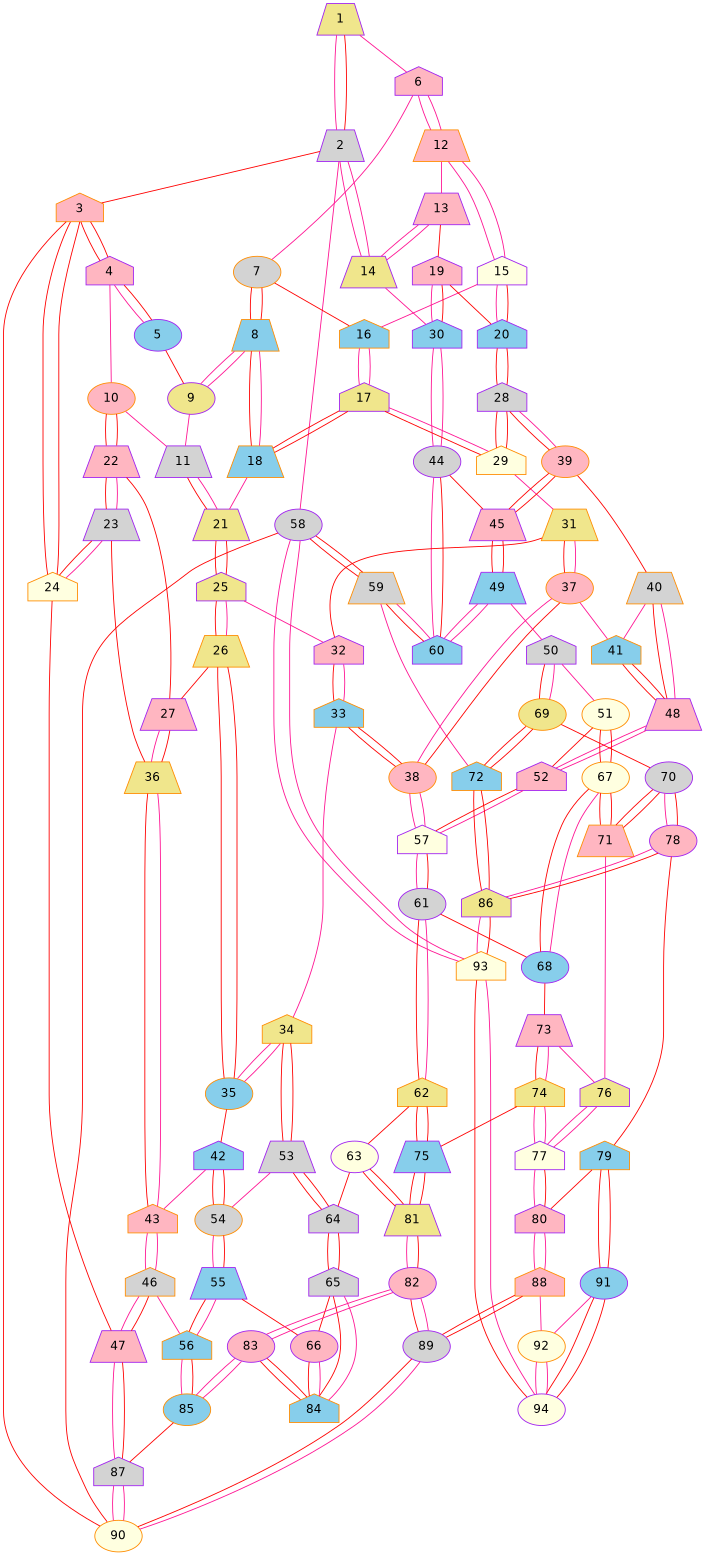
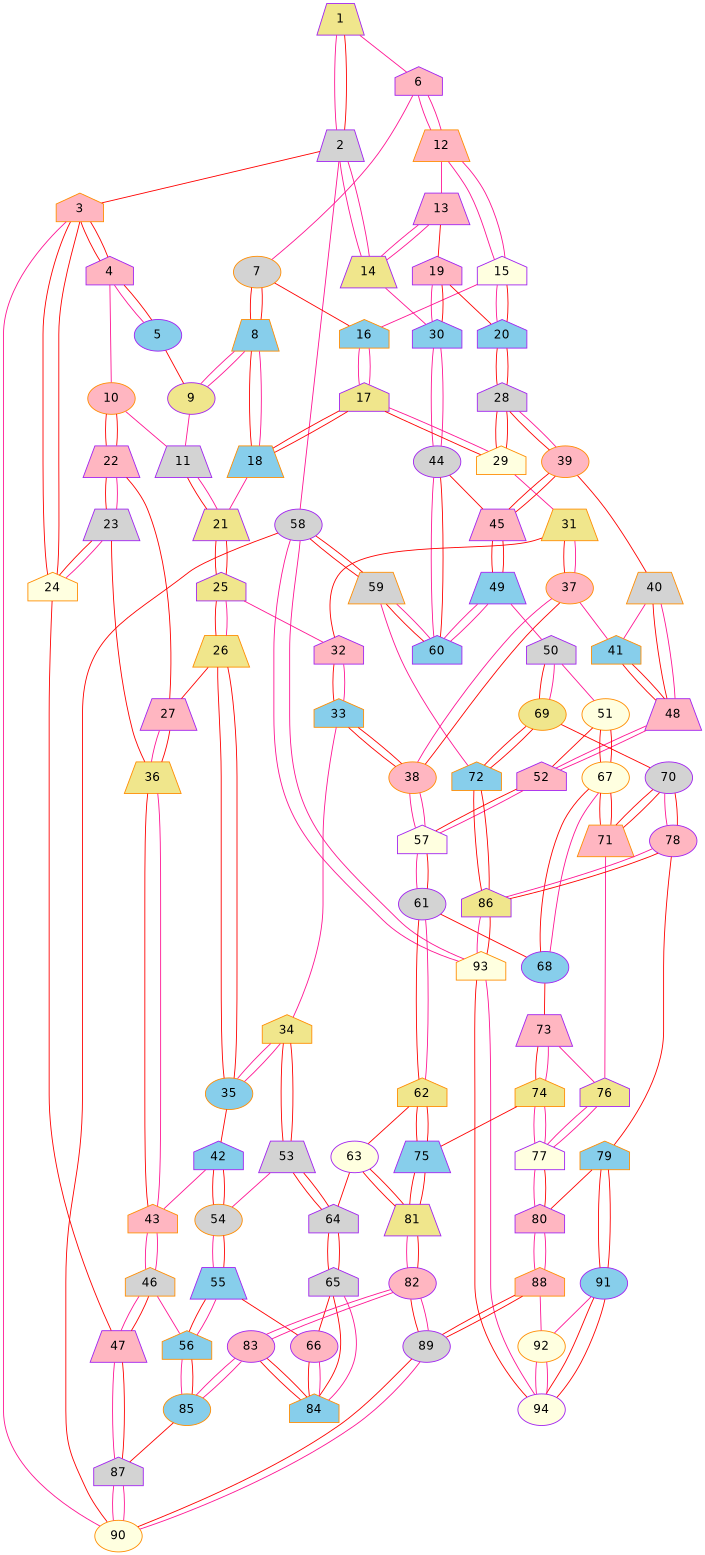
edge "3" -- "90": color red -> deeppink
